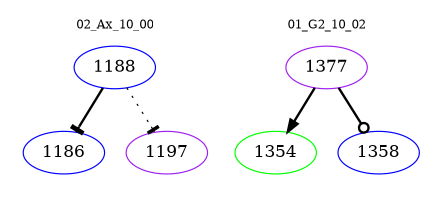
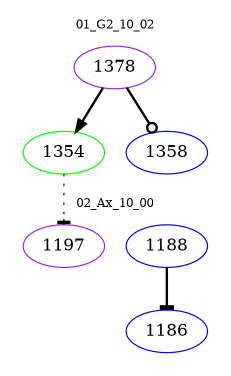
node "1377": label "1377" -> "1378"
edge "1188" -> "1197": now "1354" -> "1197"
